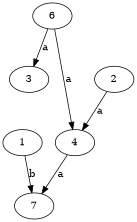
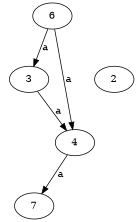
edge "2" -> "4": now "3" -> "4"
node "1": removed
